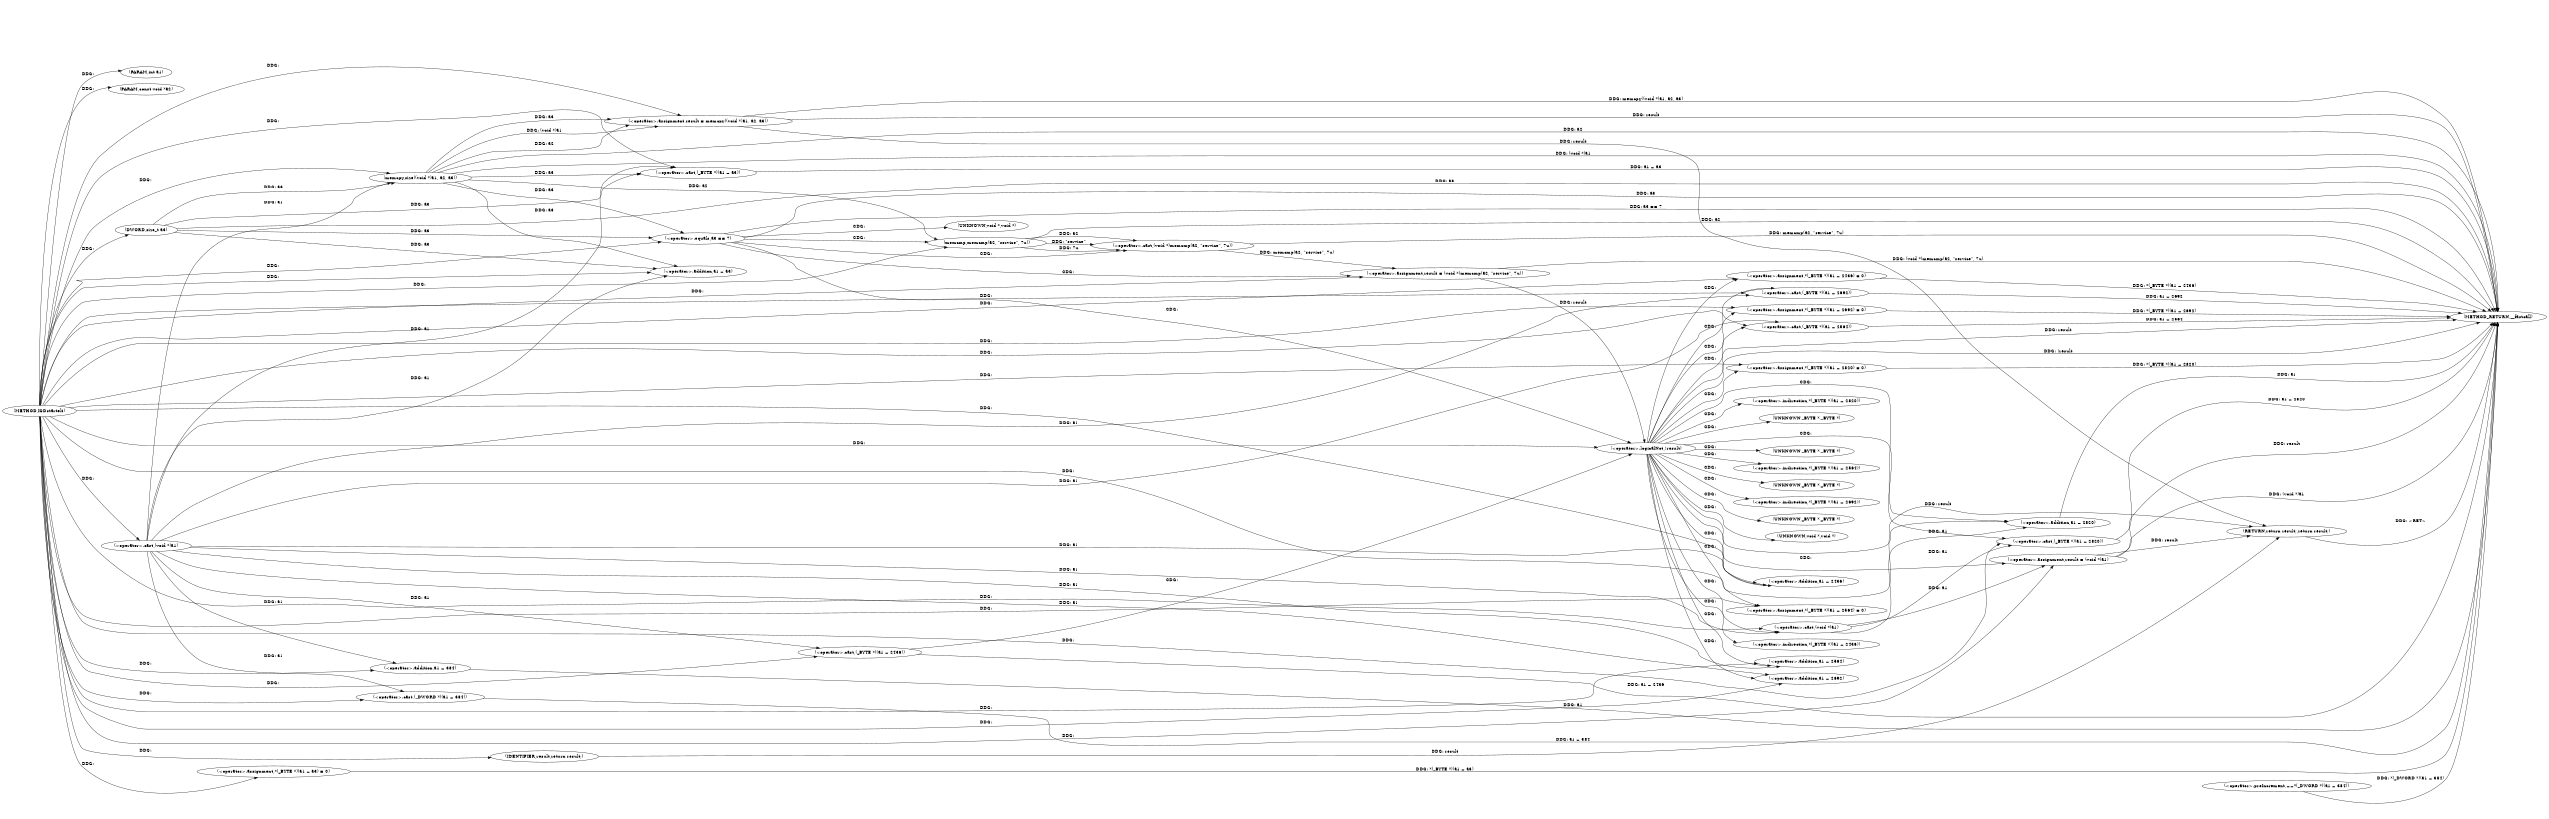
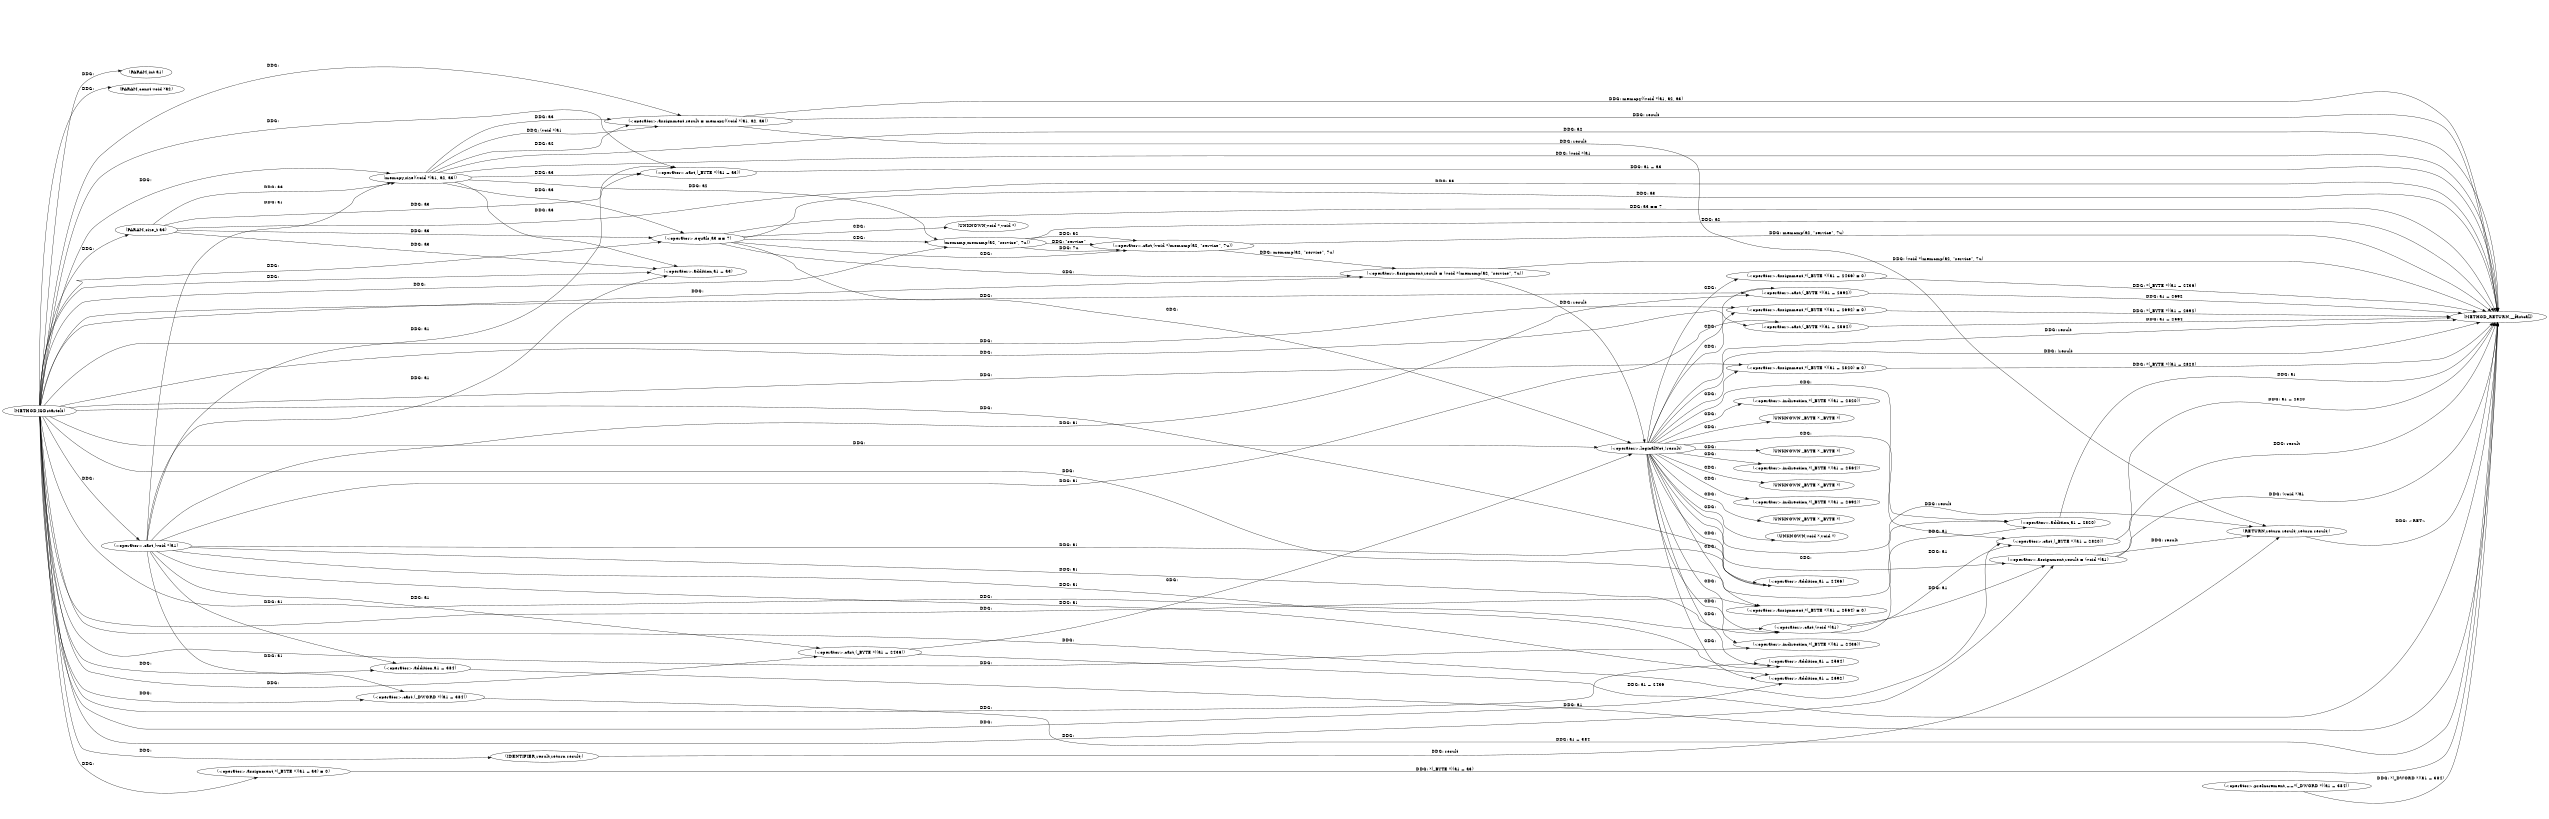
node "(DWORD,size_t a3)": label "(DWORD,size_t a3)" -> "(PARAM,size_t a3)"
edge "(METHOD,IGDstartelt)" -> "(<operator>.assignment,*(_BYTE *)(a1 + 2436) = 0)": now "(METHOD,IGDstartelt)" -> "(<operator>.indirection,*(_BYTE *)(a1 + 2436))"
edge "(<operator>.logicalNot,!result)" -> "(<operator>.cast,(_BYTE *)(a1 + 2564))": removed, label "CDG:"
